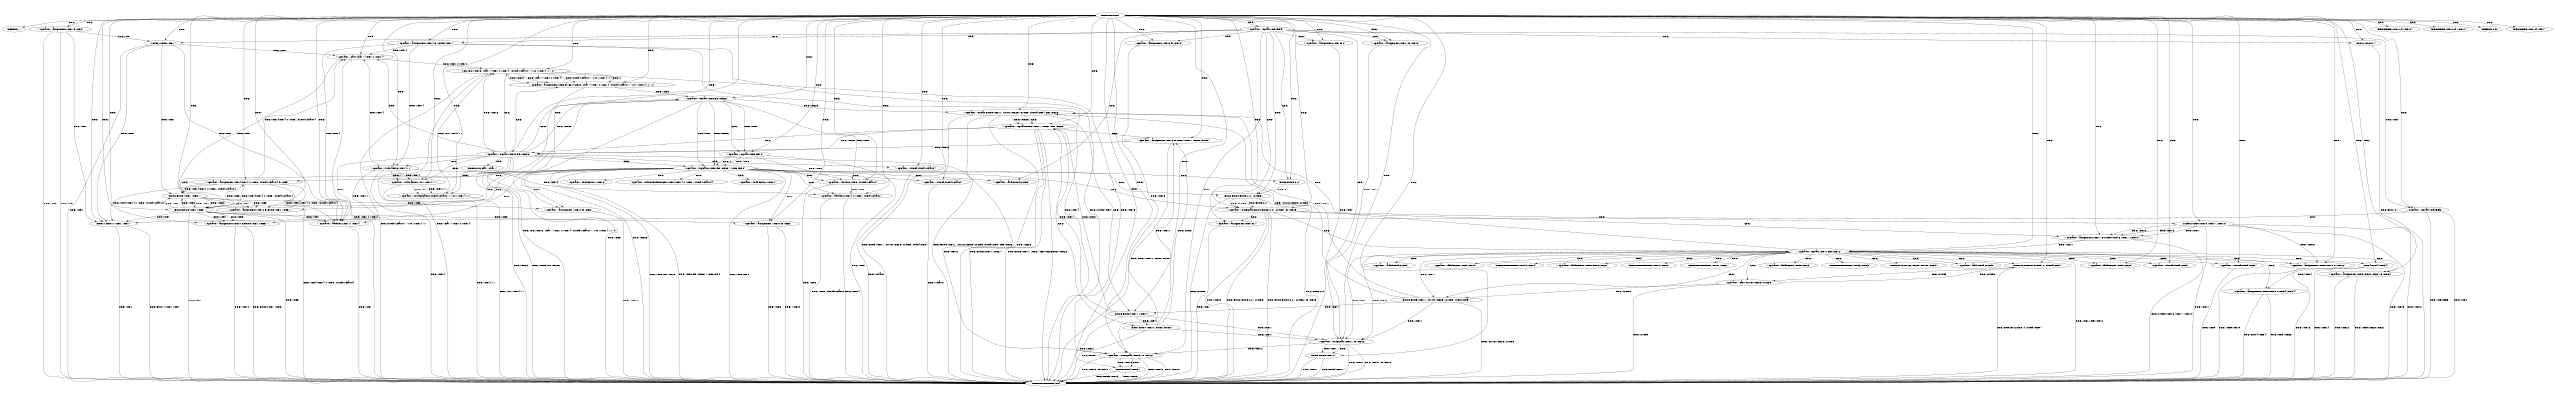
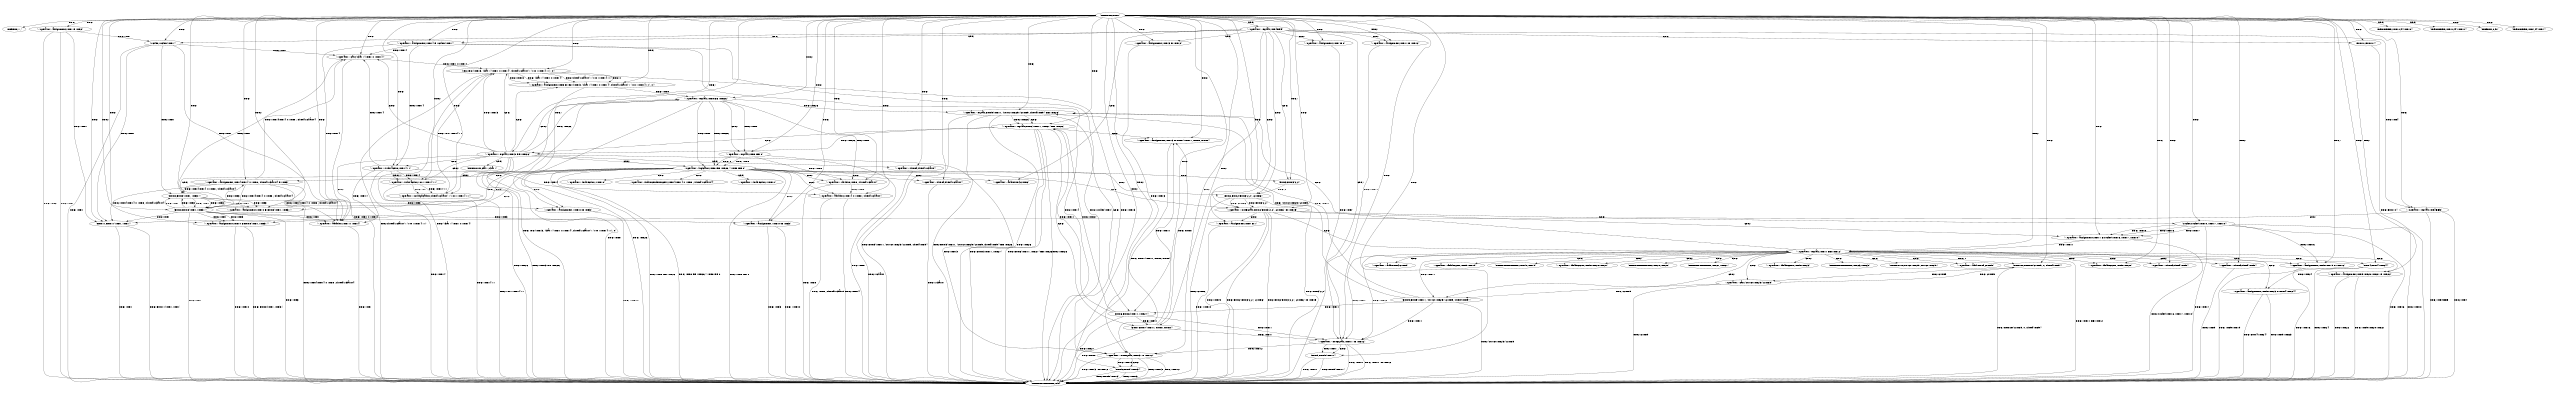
edge "(METHOD,FUN1)" -> "(FUN7,FUN7(VAR11, NULL, NULL))": added, label "DDG:"
edge "(<operator>.assignment,VAR13 = FUN7(VAR11, NULL, NULL))" -> "(<operator>.equals,VAR13 == VAR26)": removed, label "DDG: VAR13"
edge "(<operator>.equals,VAR11 == VAR12)" -> "(memset,memset(&VAR9, 0, sizeof(VAR9)))": label "CDG: " -> "DDG: 1"
edge "(<operator>.assignment,VAR7 = 1)" -> "(METHOD_RETURN,void)": label "DDG: VAR7" -> "DDG: *VAR10"
